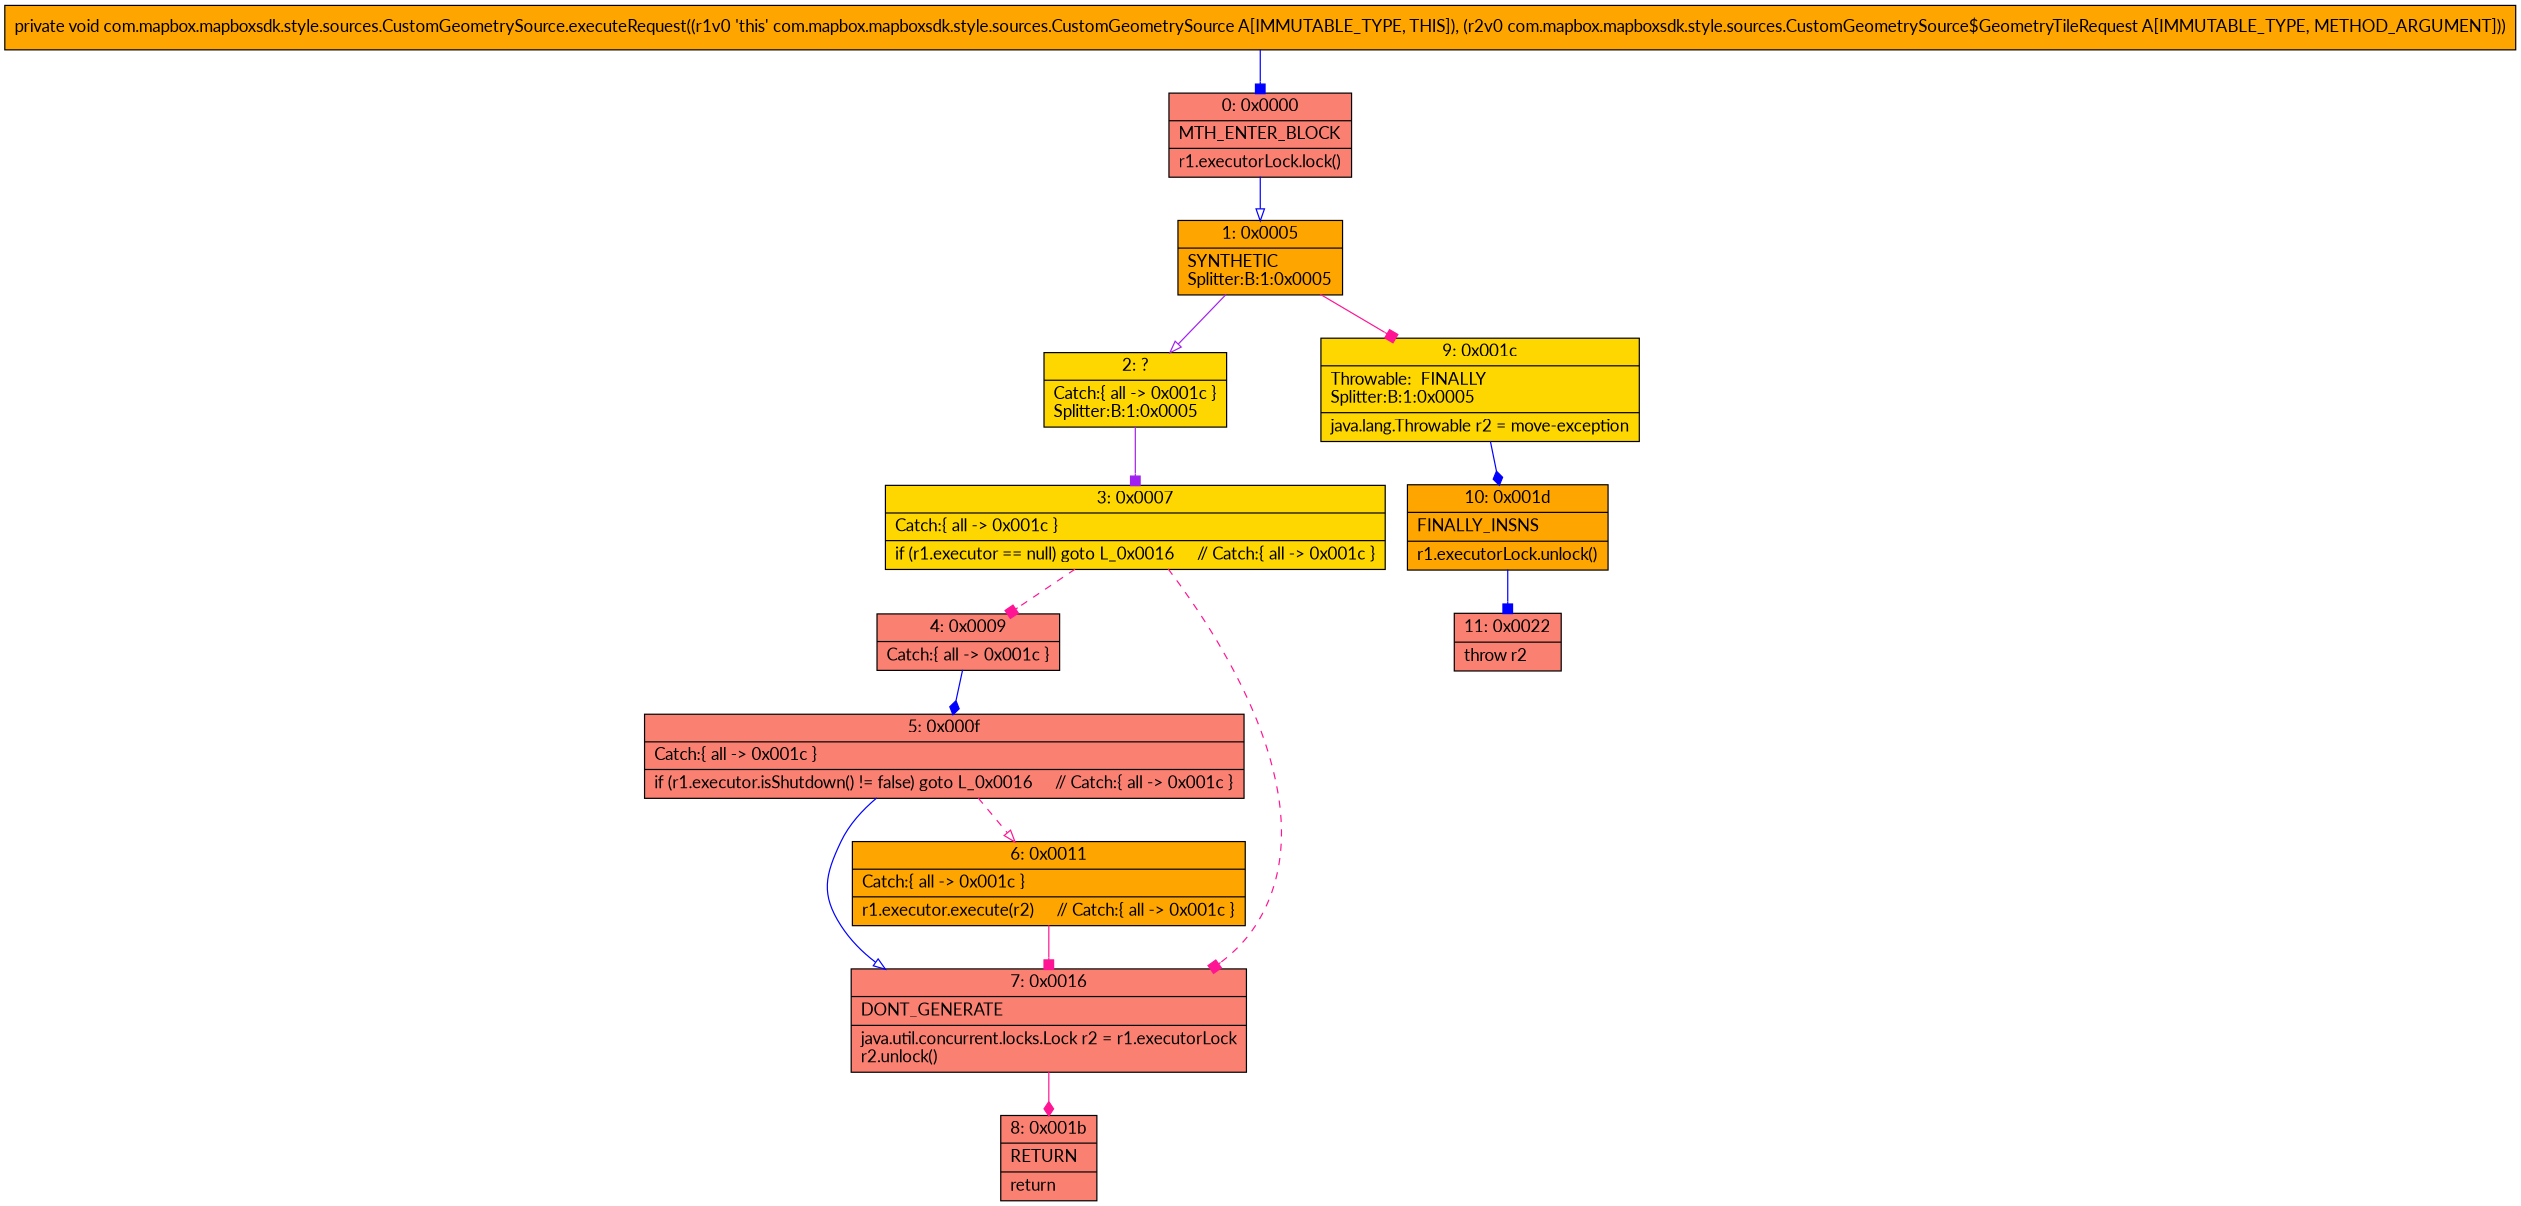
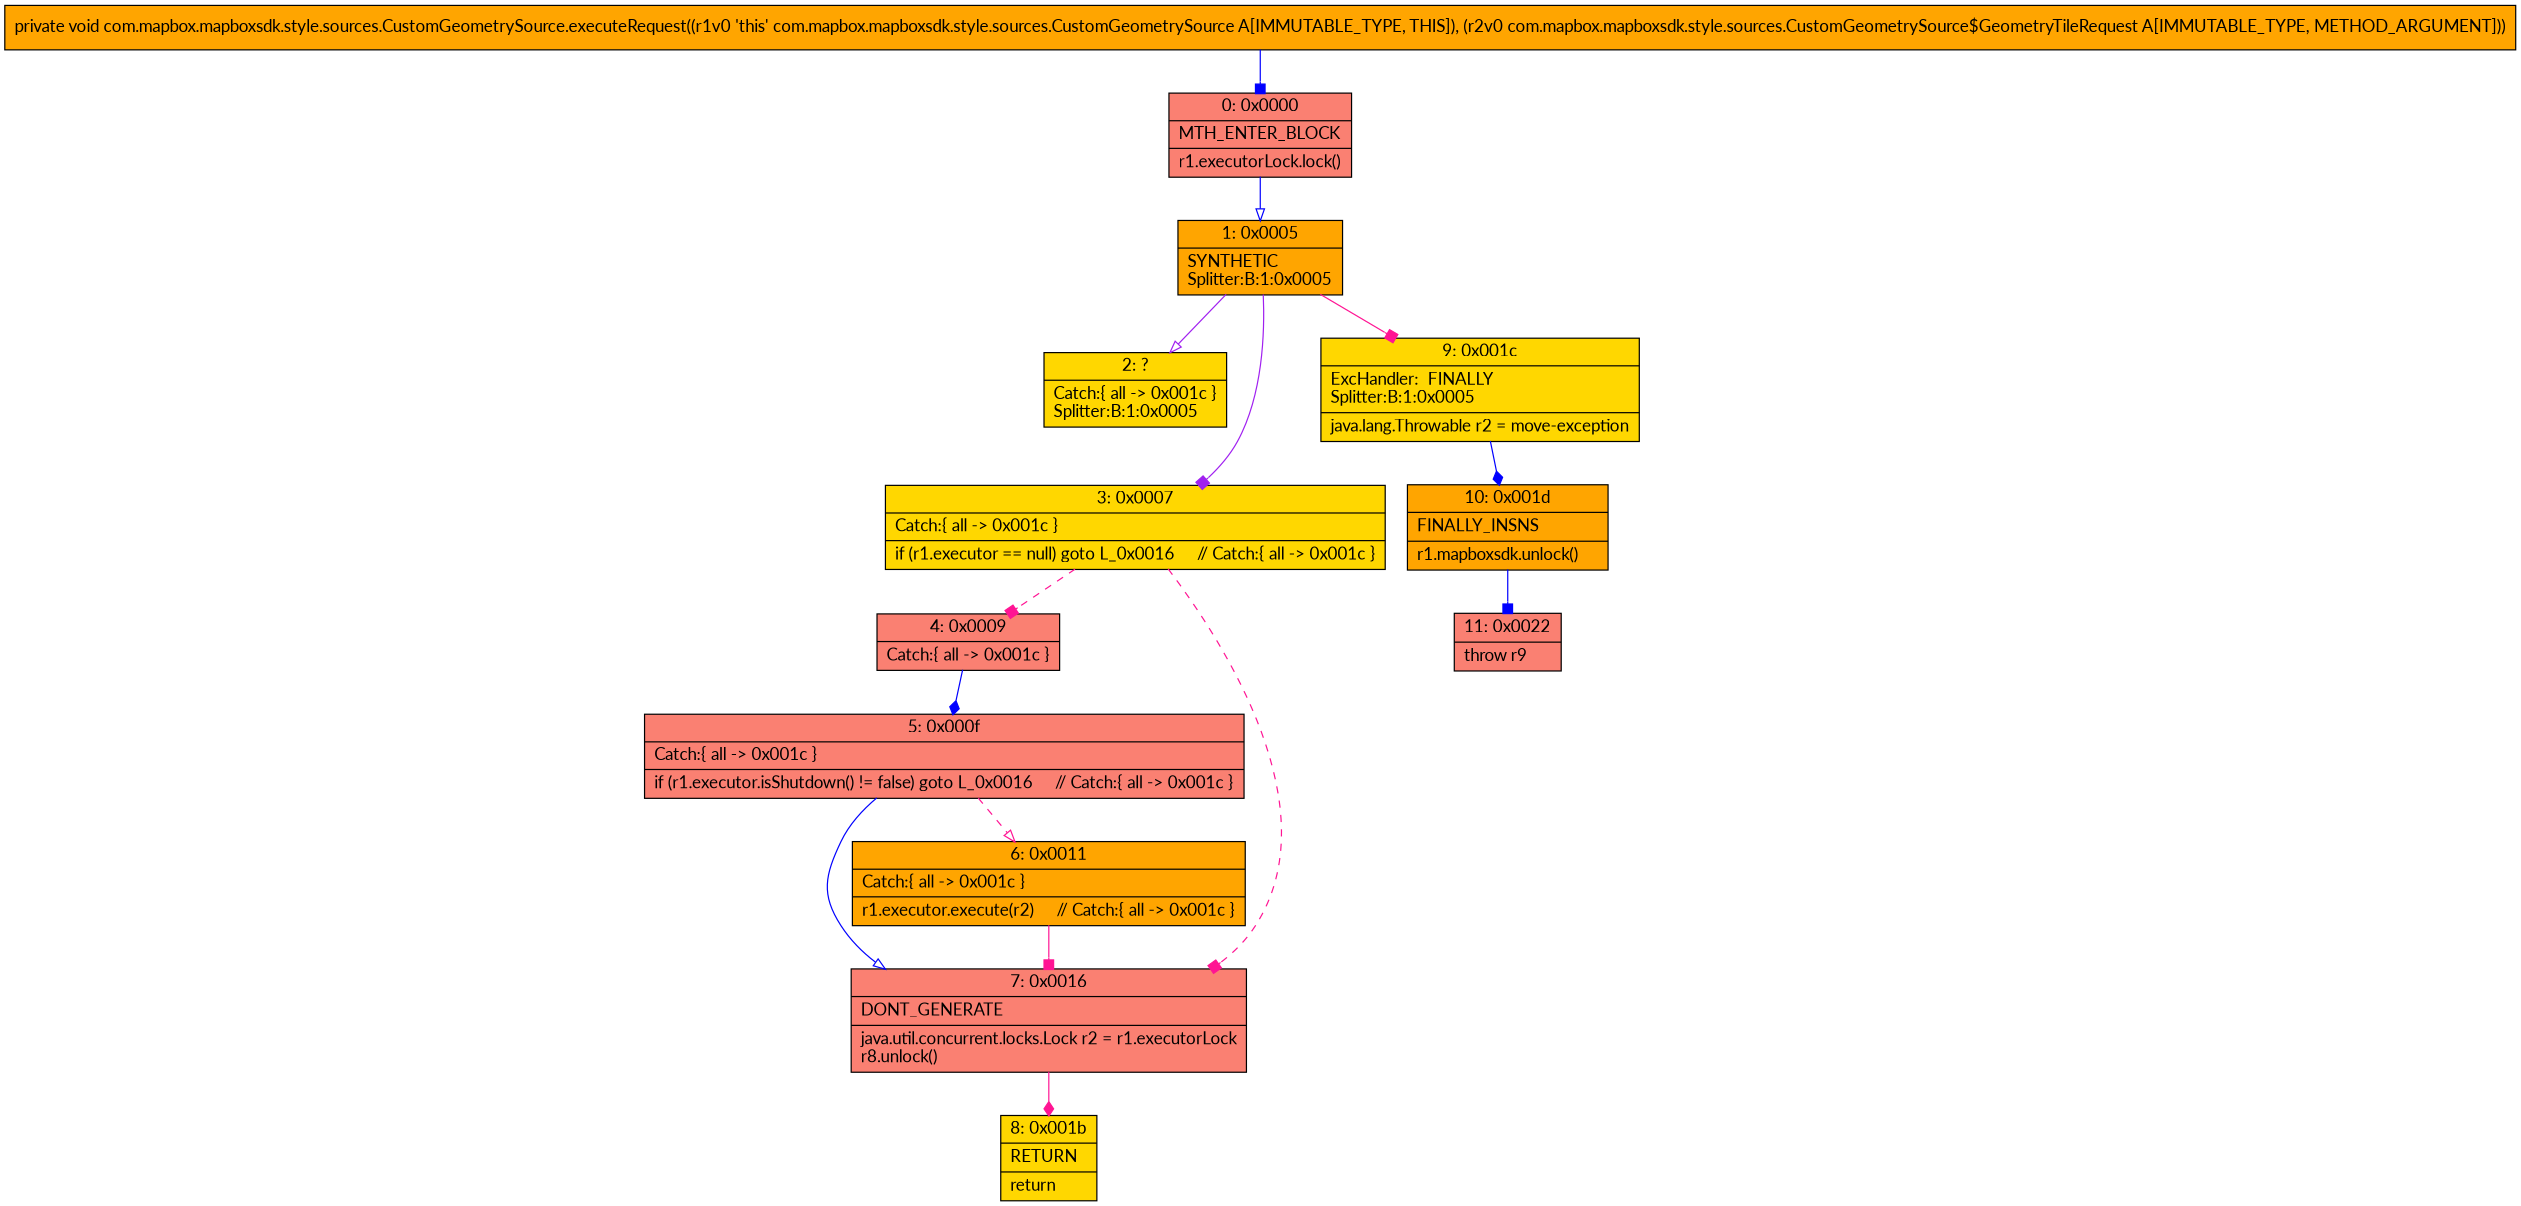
node "9: 0x001c": text "Throwable:  FINALLY" -> "ExcHandler:  FINALLY"
edge "2: ?" -> "3: 0x0007": now "1: 0x0005" -> "3: 0x0007"
node "10: 0x001d": text "r1.executorLock.unlock()" -> "r1.mapboxsdk.unlock()"
node "11: 0x0022": text "throw r2" -> "throw r9"
node "7: 0x0016": text "r2.unlock()" -> "r8.unlock()"
node "8: 0x001b": fillcolor salmon -> gold
